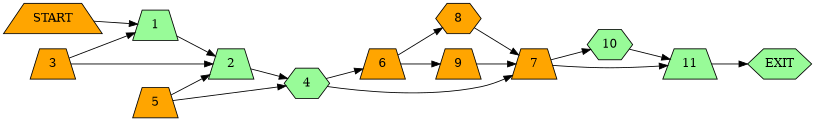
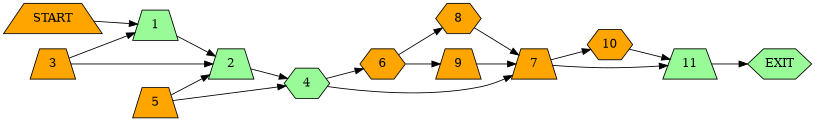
node "10": fillcolor palegreen -> orange
node "6": shape trapezium -> hexagon
